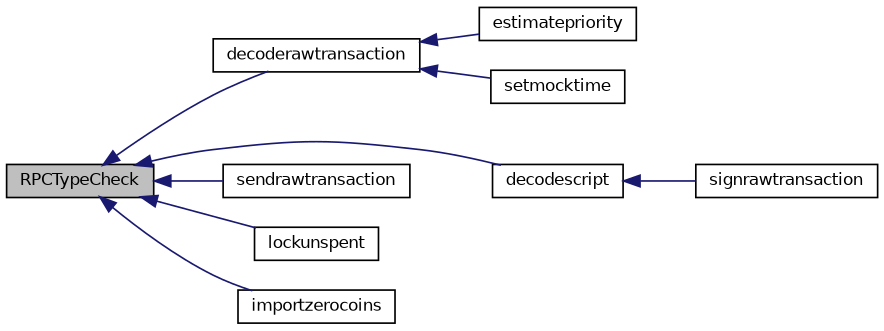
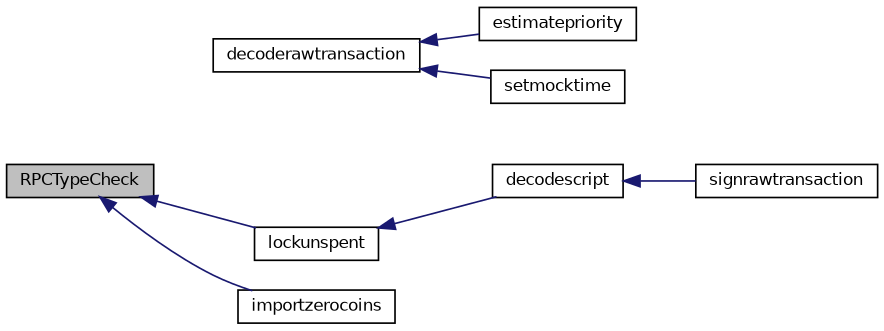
edge "decoderawtransaction" -> "RPCTypeCheck": removed
edge "decodescript" -> "RPCTypeCheck": now "decodescript" -> "lockunspent"
node "sendrawtransaction": removed
